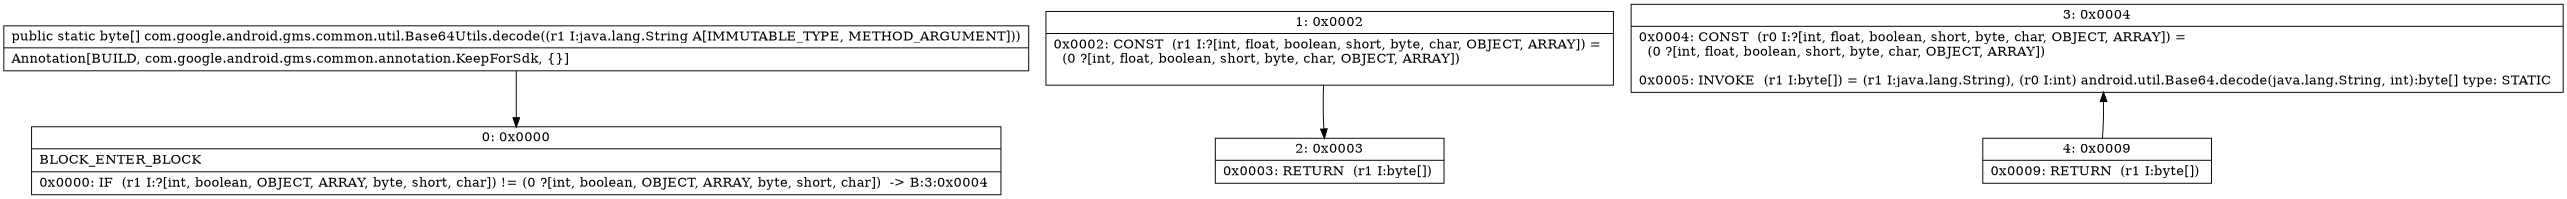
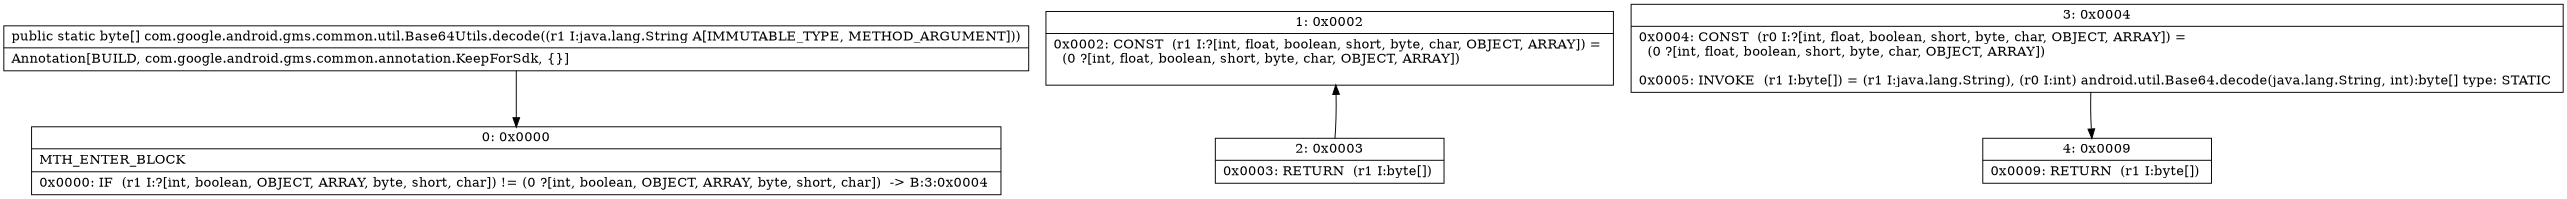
edge "1: 0x0002" -> "2: 0x0003": reversed
edge "4: 0x0009" -> "3: 0x0004": reversed
node "0: 0x0000": text "BLOCK_ENTER_BLOCK" -> "MTH_ENTER_BLOCK"
